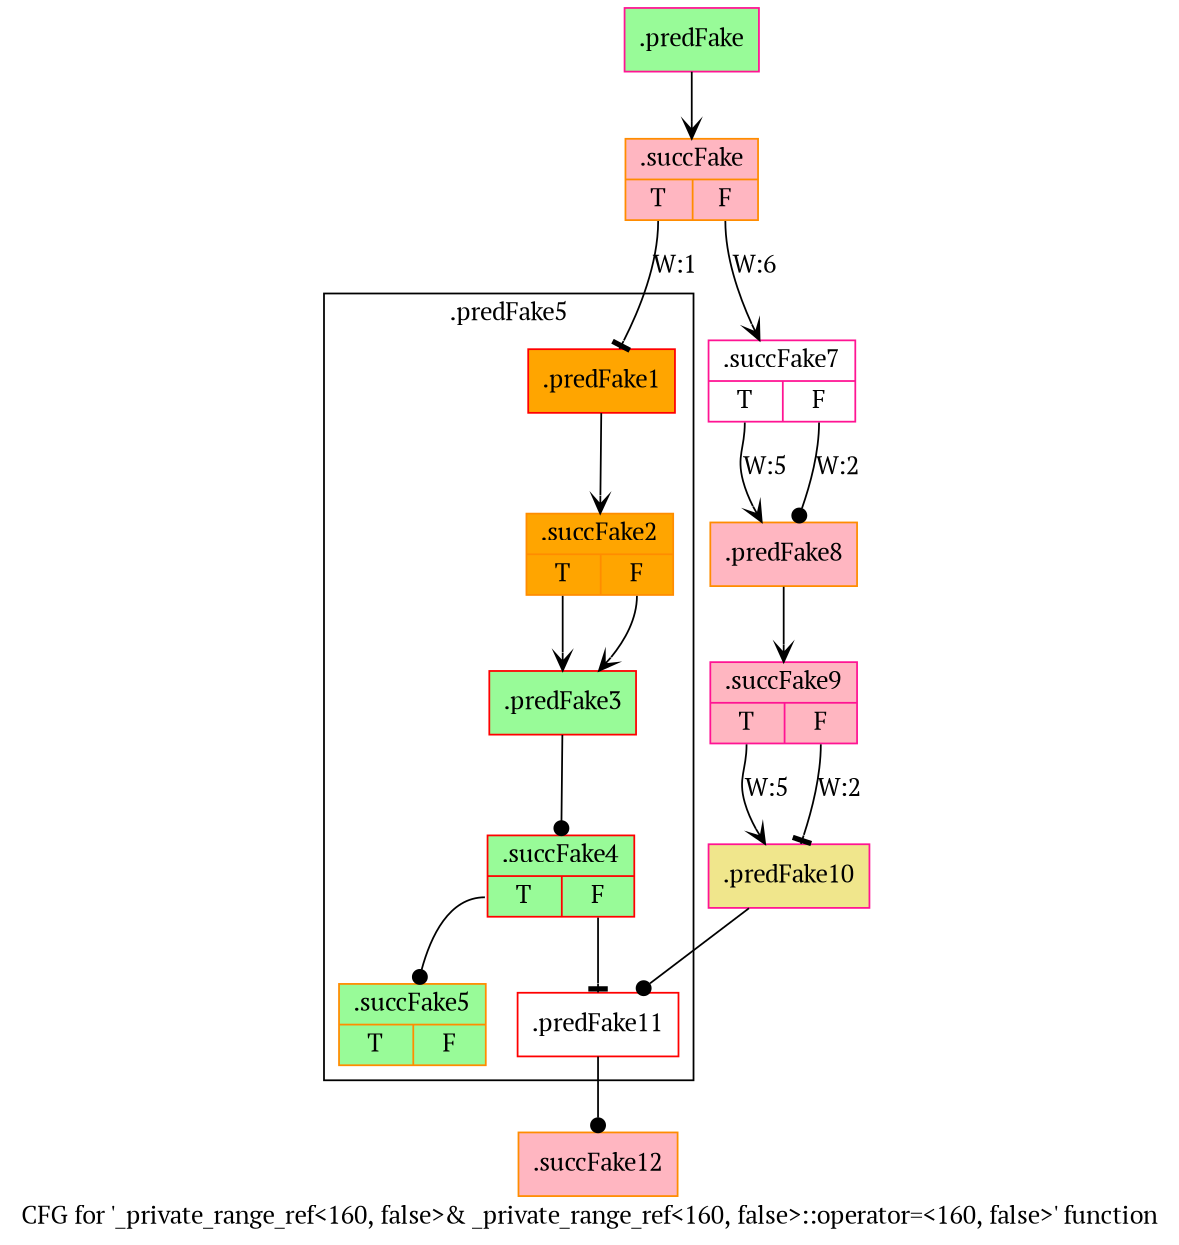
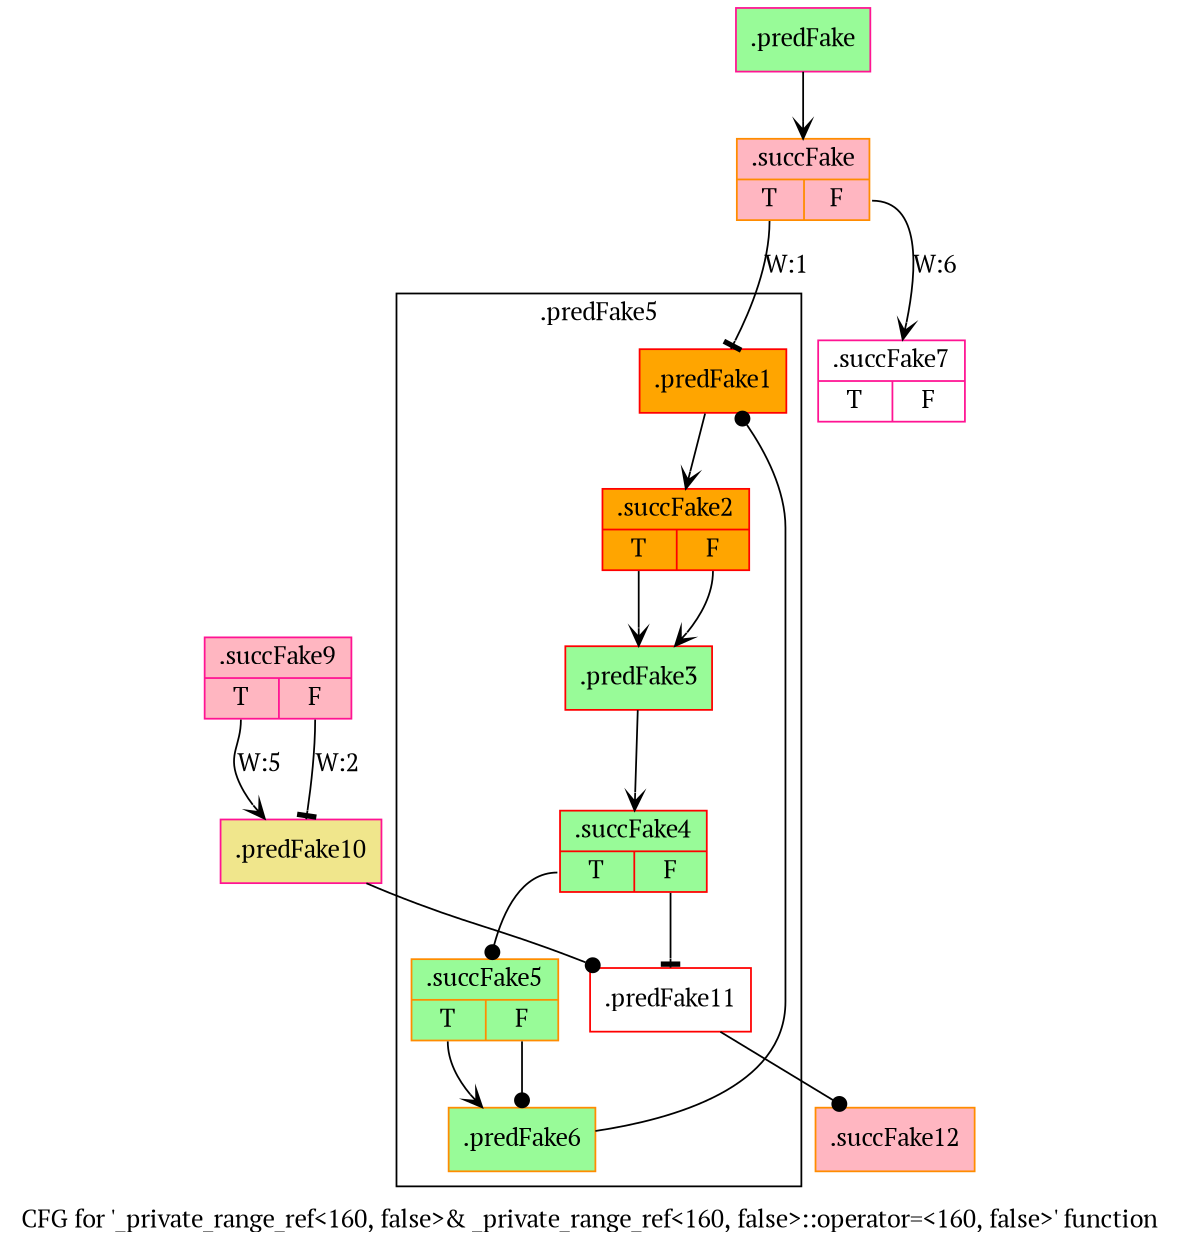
node ".succFake2": color darkorange -> red
node ".predFake8": removed
edge ".predFake3" -> ".succFake4": arrowhead dot -> vee
node ".predFake6": added
